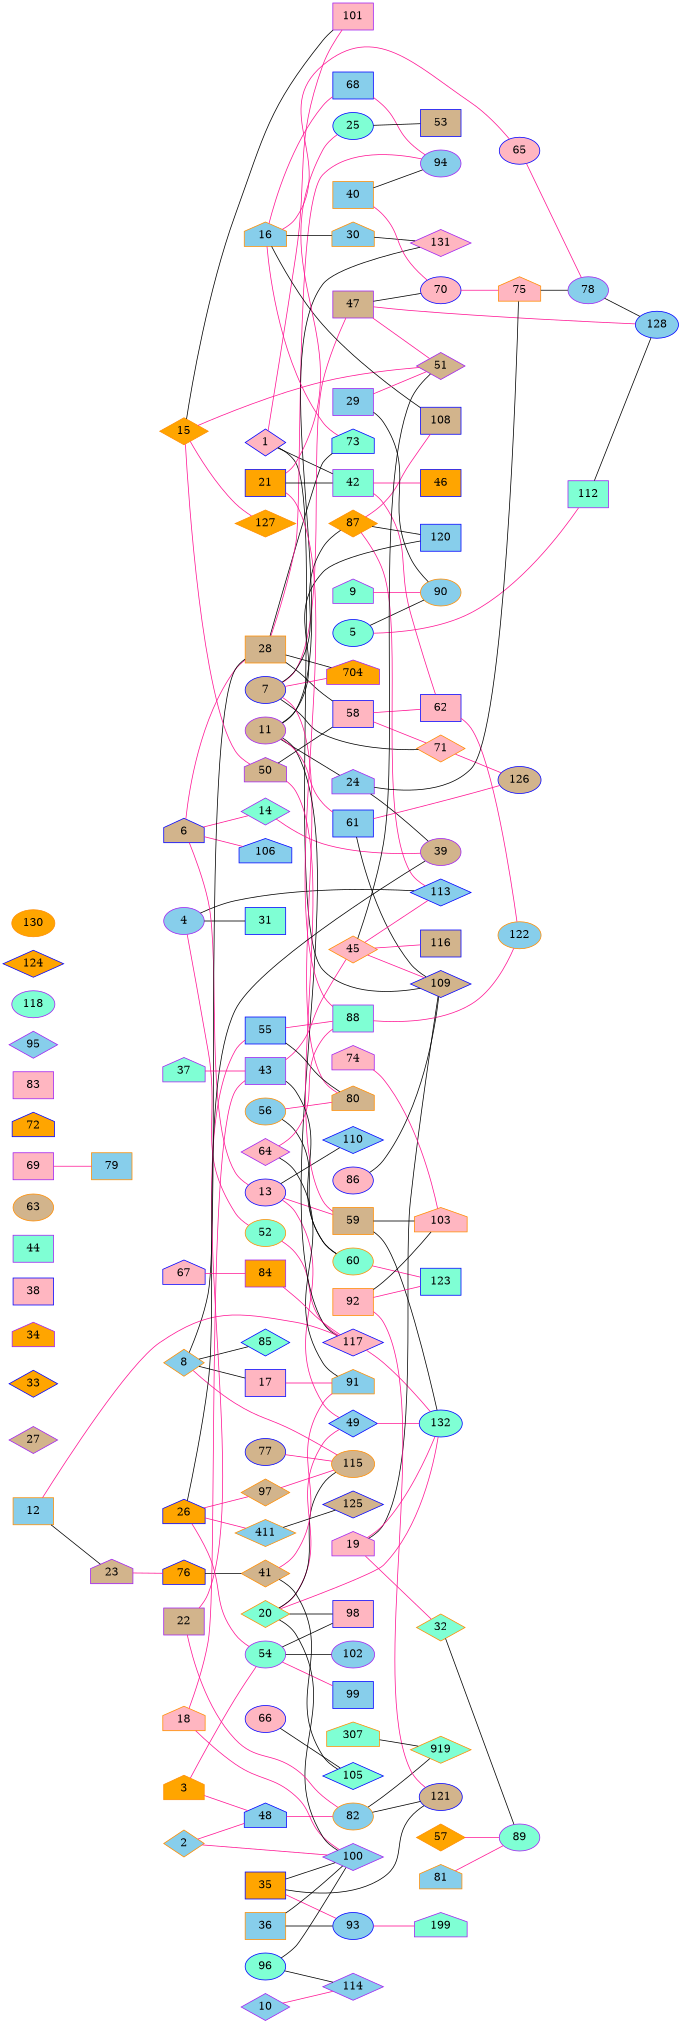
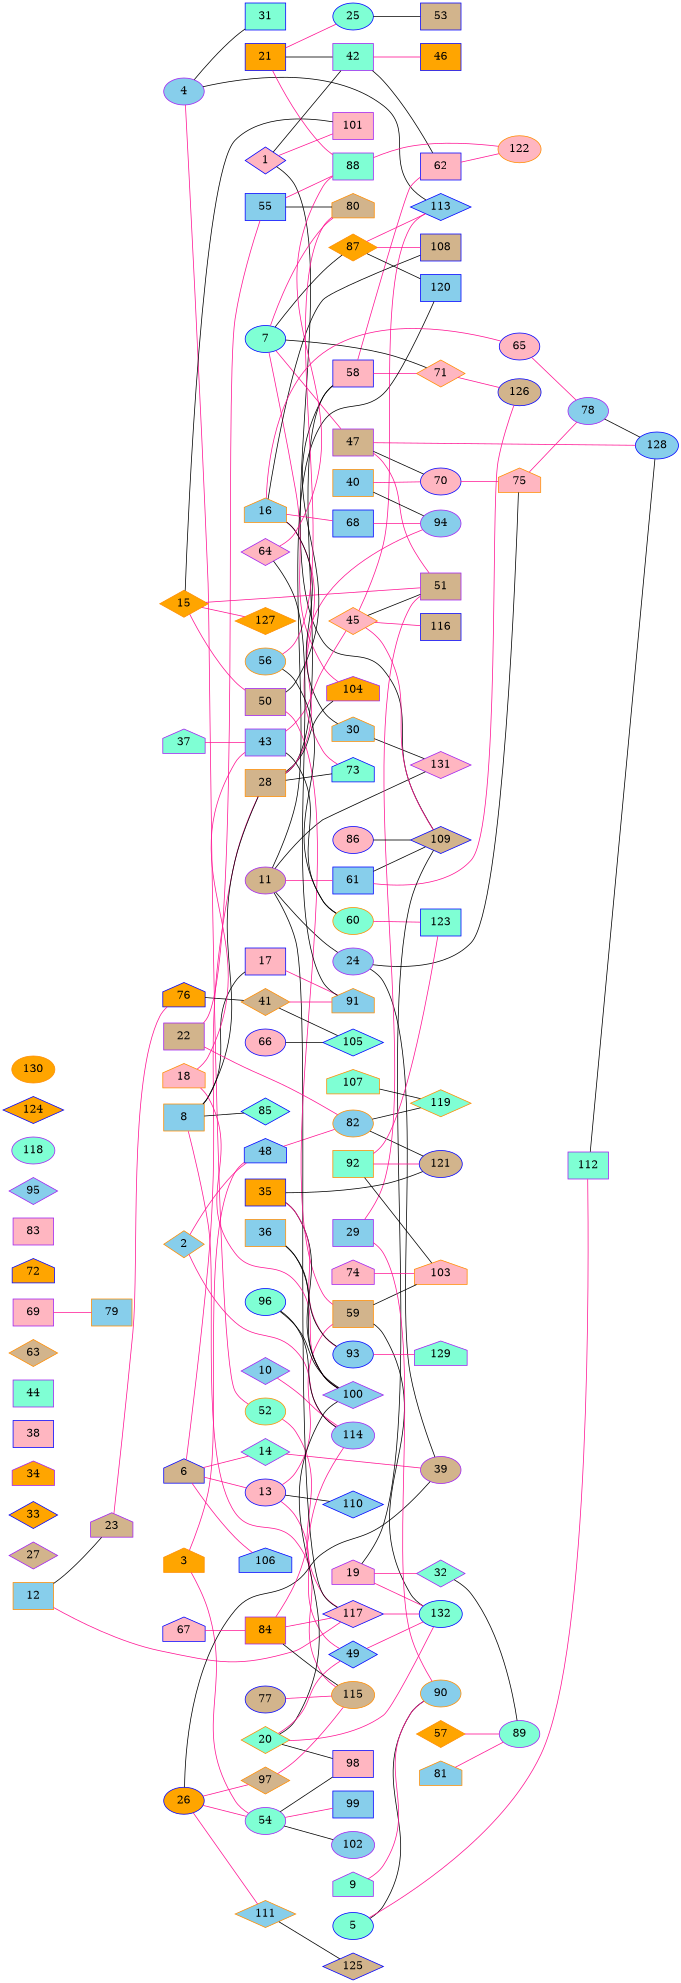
edge "75" -- "78": color black -> deeppink
node "51": shape diamond -> box
edge "29" -- "90": color black -> deeppink
edge "42" -- "62": color deeppink -> black
node "704": label "704" -> "104"
node "7": fillcolor tan -> aquamarine
node "50": shape house -> box
node "24": shape house -> ellipse
node "122": fillcolor skyblue -> lightpink
node "63": shape ellipse -> diamond
node "92": fillcolor lightpink -> aquamarine
node "8": shape diamond -> box
edge "114" -- "84": added
node "26": shape house -> ellipse
node "411": label "411" -> "111"
edge "115" -- "20": now "115" -- "84"
node "32": color darkorange -> purple
node "307": label "307" -> "107"
node "919": label "919" -> "119"
edge "2" -- "100": now "2" -- "114"
node "199": label "199" -> "129"
node "114": shape diamond -> ellipse
